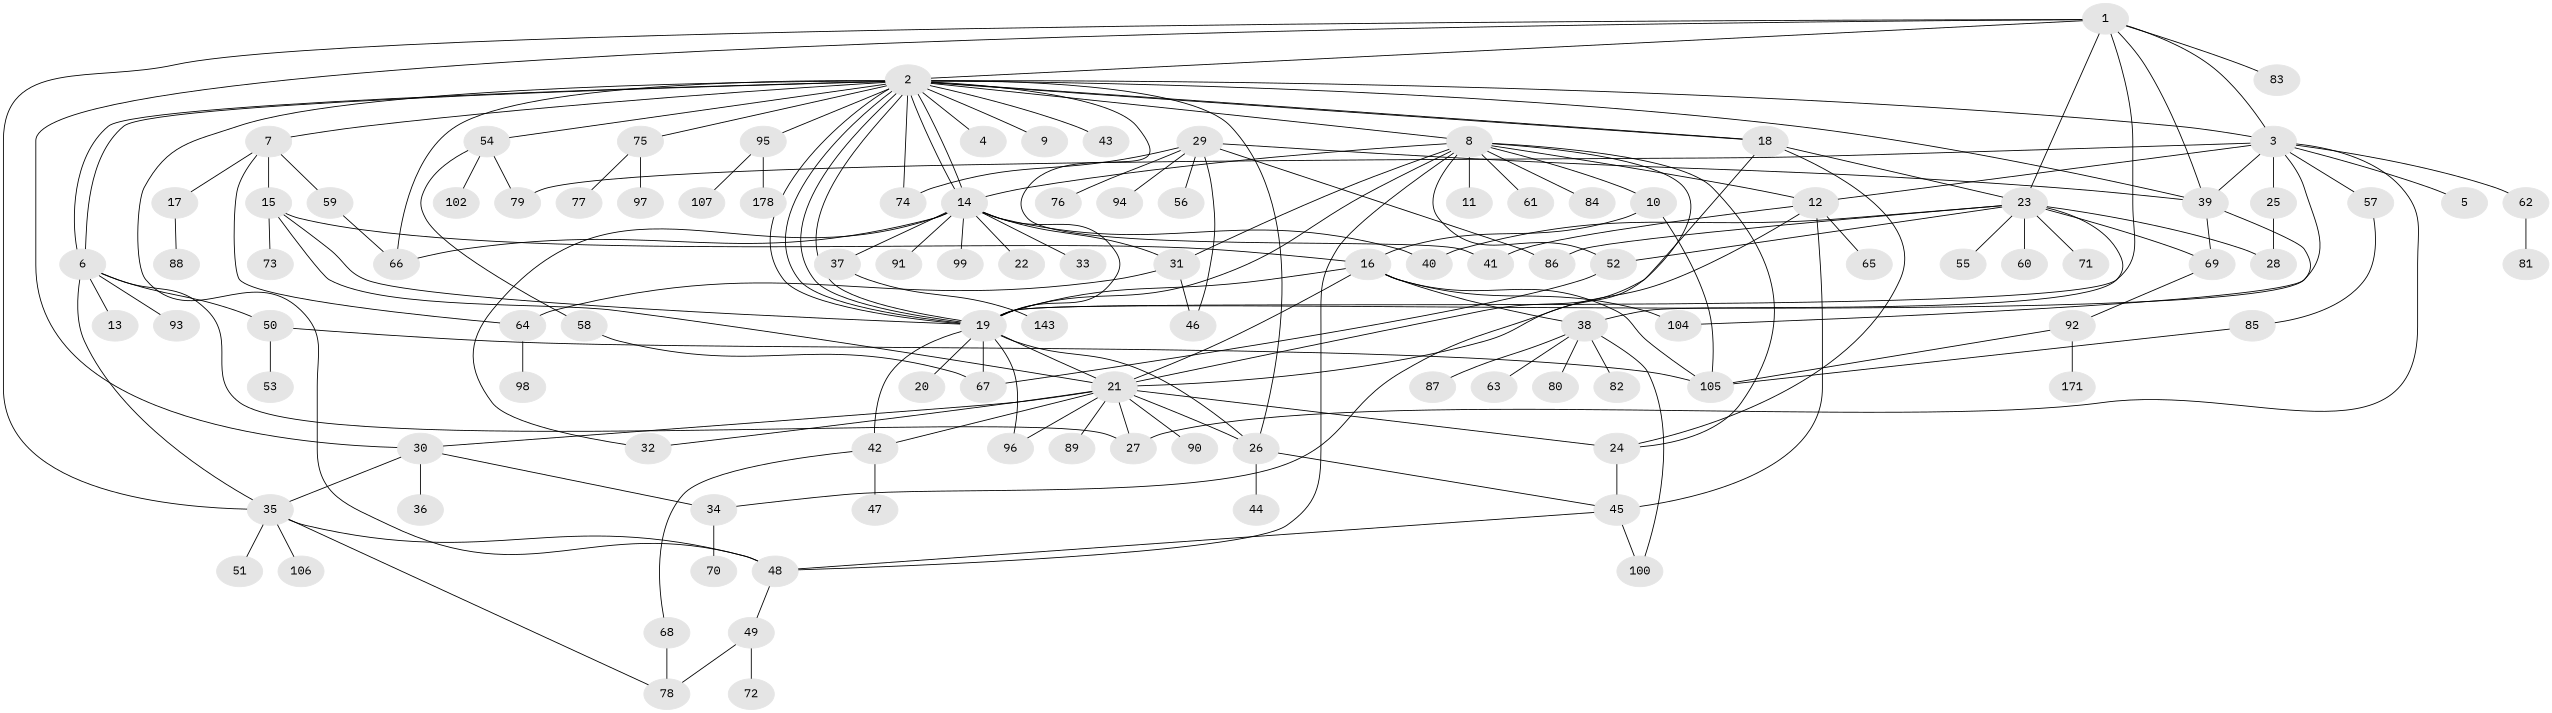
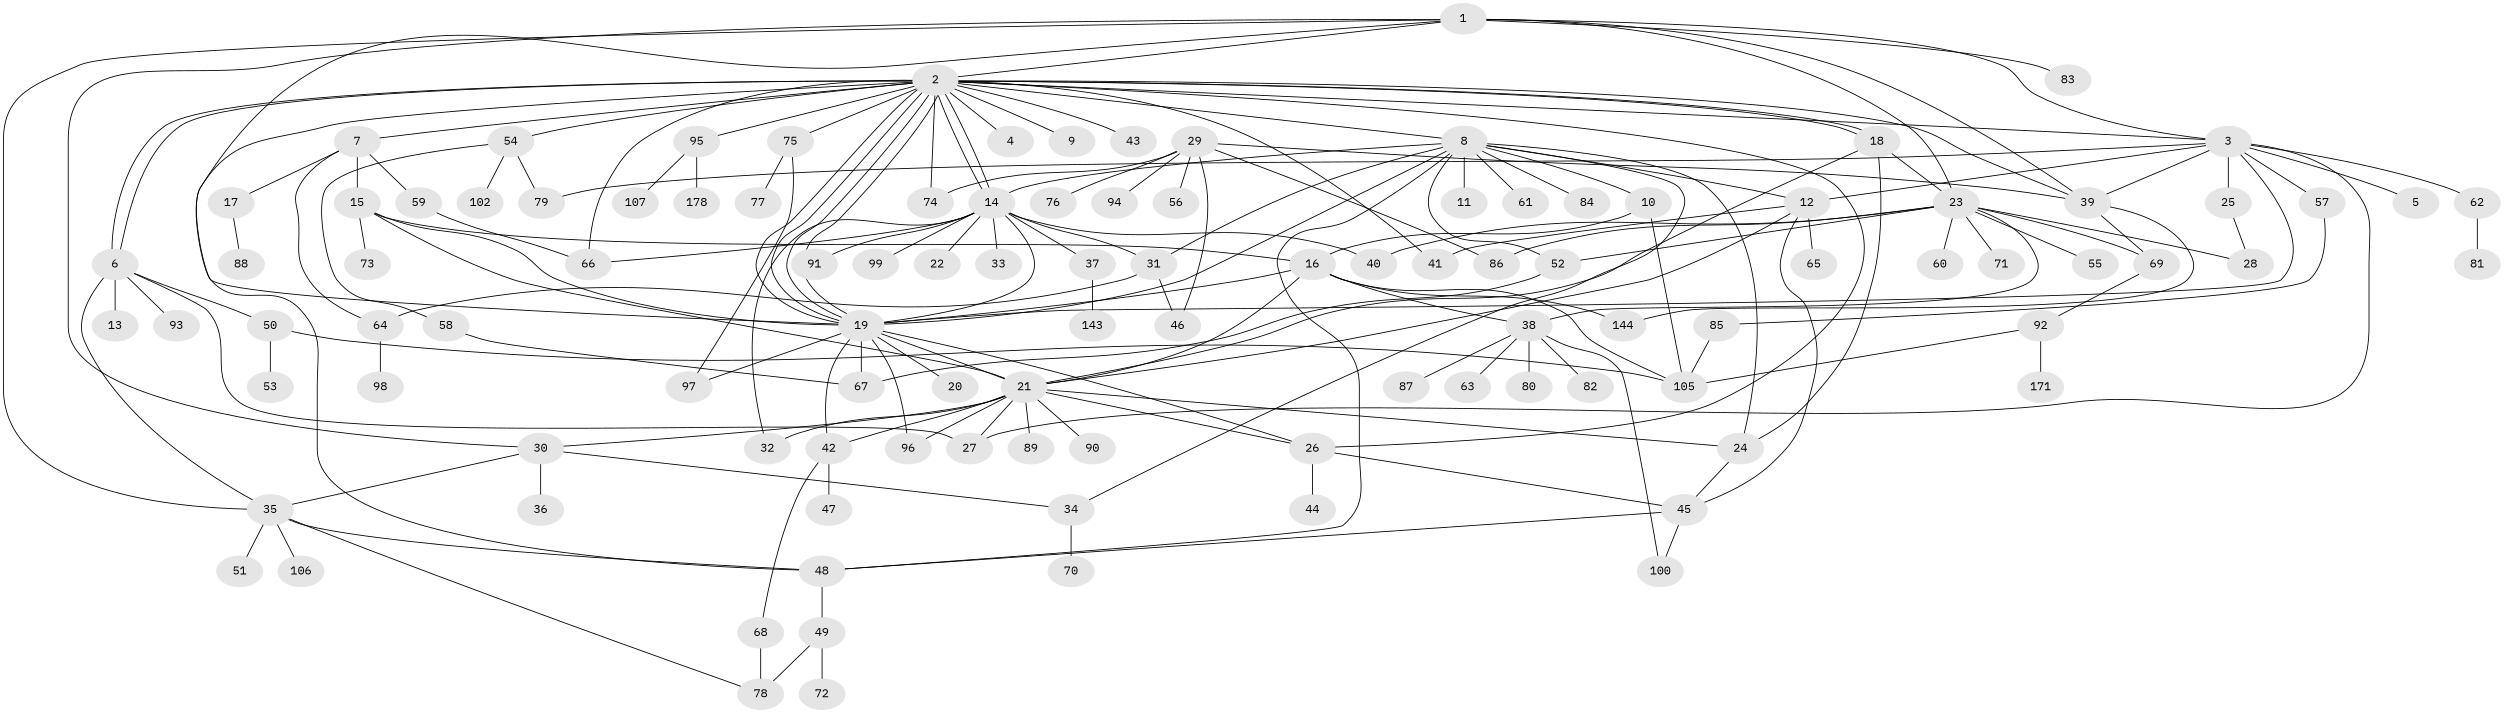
node "104": label "104" -> "144"
edge "19" -- "97": added
